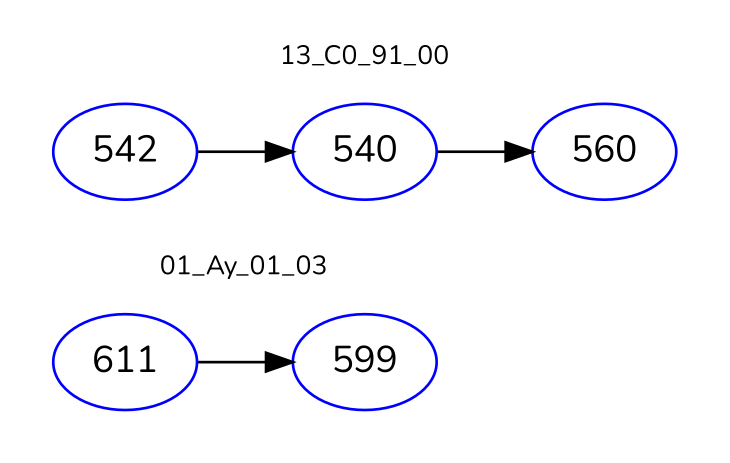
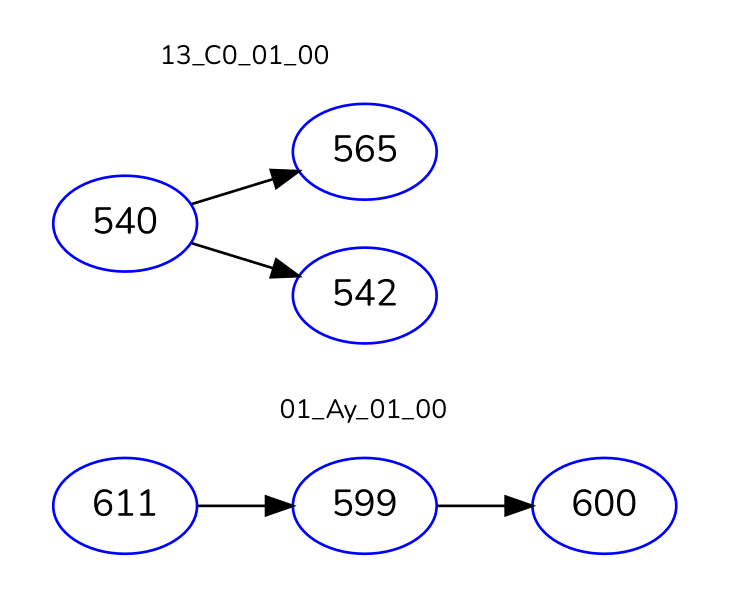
cluster "13_C0_91_00": label "13_C0_91_00" -> "13_C0_01_00"
edge "542" -> "540": reversed
node "560": label "560" -> "565"
cluster "01_Ay_01_03": label "01_Ay_01_03" -> "01_Ay_01_00"
node "600": added
